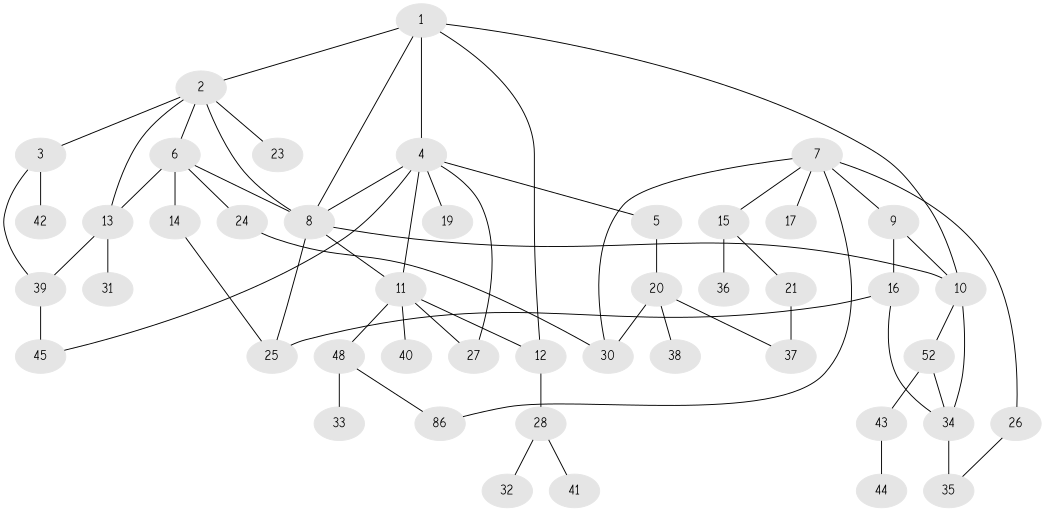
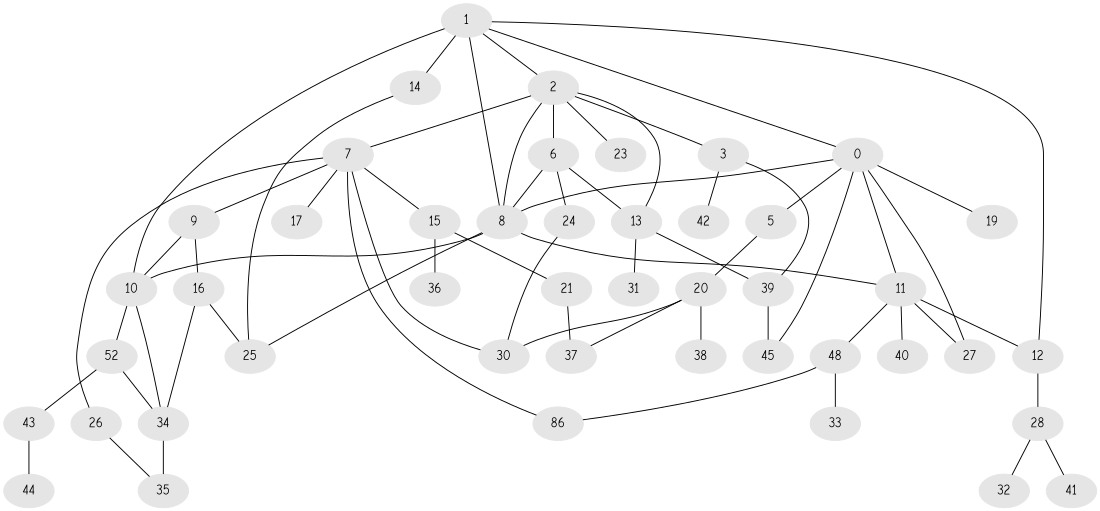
edge "2" -- "7": added
node "4": label "4" -> "0"
edge "6" -- "14": now "1" -- "14"
